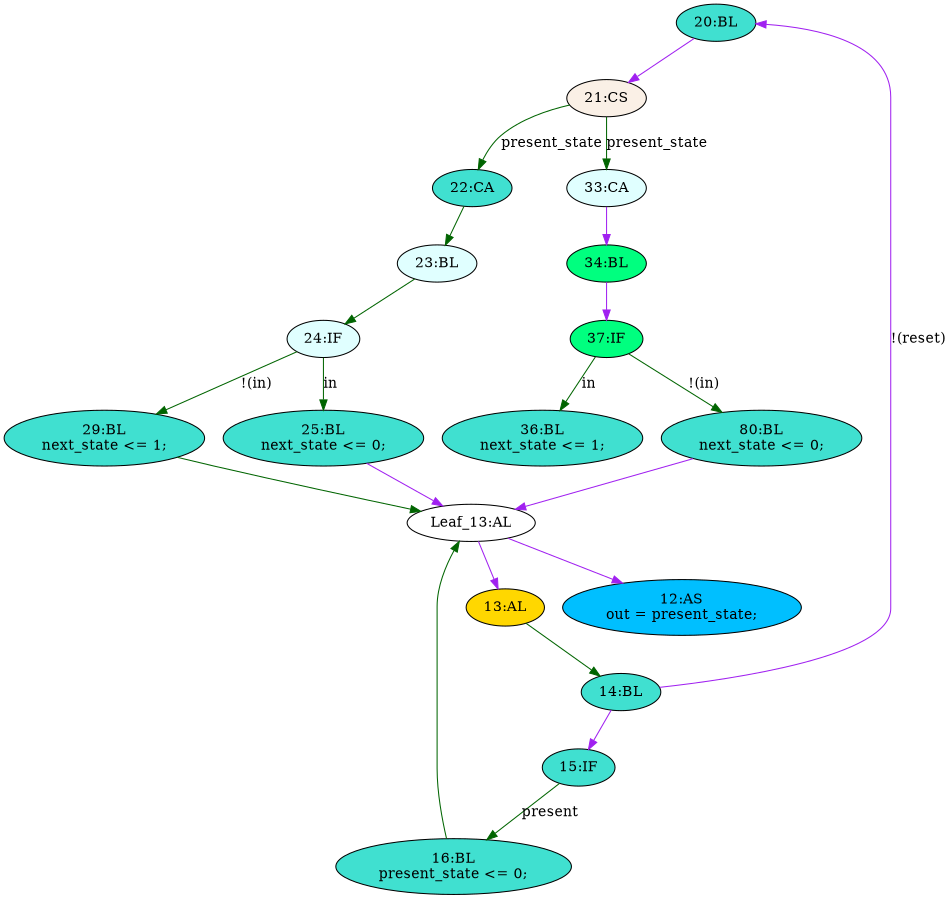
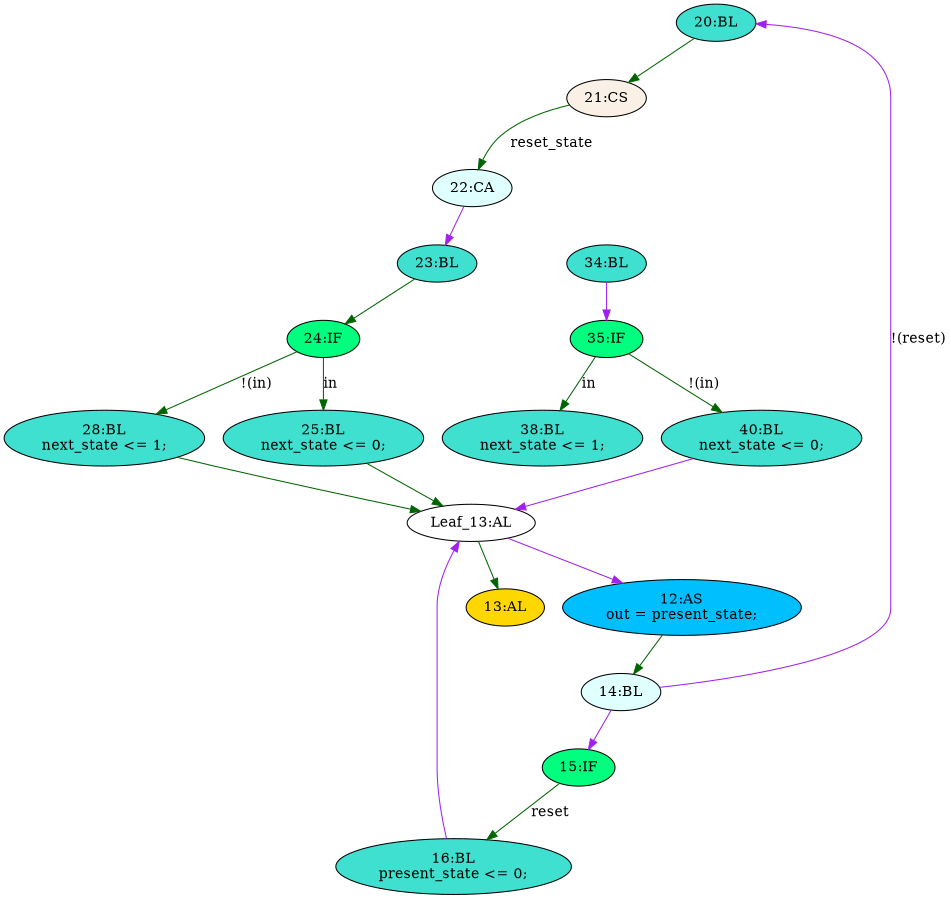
edge "20:BL" -> "21:CS": color purple -> darkgreen
edge "21:CS" -> "22:CA": label "present_state" -> "reset_state"
node "22:CA": fillcolor turquoise -> lightcyan
node "33:CA": removed
edge "22:CA" -> "23:BL": color darkgreen -> purple
node "23:BL": fillcolor lightcyan -> turquoise
node "34:BL": fillcolor springgreen -> turquoise
node "24:IF": fillcolor lightcyan -> springgreen
node "37:IF": label "37:IF" -> "35:IF"
node "29:BL next_state <= 1;": label "29:BL next_state <= 1;" -> "28:BL next_state <= 1;"
node "36:BL next_state <= 1;": label "36:BL next_state <= 1;" -> "38:BL next_state <= 1;"
node "80:BL next_state <= 0;": label "80:BL next_state <= 0;" -> "40:BL next_state <= 0;"
edge "25:BL next_state <= 0;" -> "Leaf_13:AL": color purple -> darkgreen
edge "Leaf_13:AL" -> "13:AL": color purple -> darkgreen
edge "13:AL" -> "14:BL": now "12:AS out = present_state;" -> "14:BL"
node "14:BL": fillcolor turquoise -> lightcyan
edge "16:BL present_state <= 0;" -> "Leaf_13:AL": color darkgreen -> purple
node "15:IF": fillcolor turquoise -> springgreen
edge "15:IF" -> "16:BL present_state <= 0;": label "present" -> "reset"
